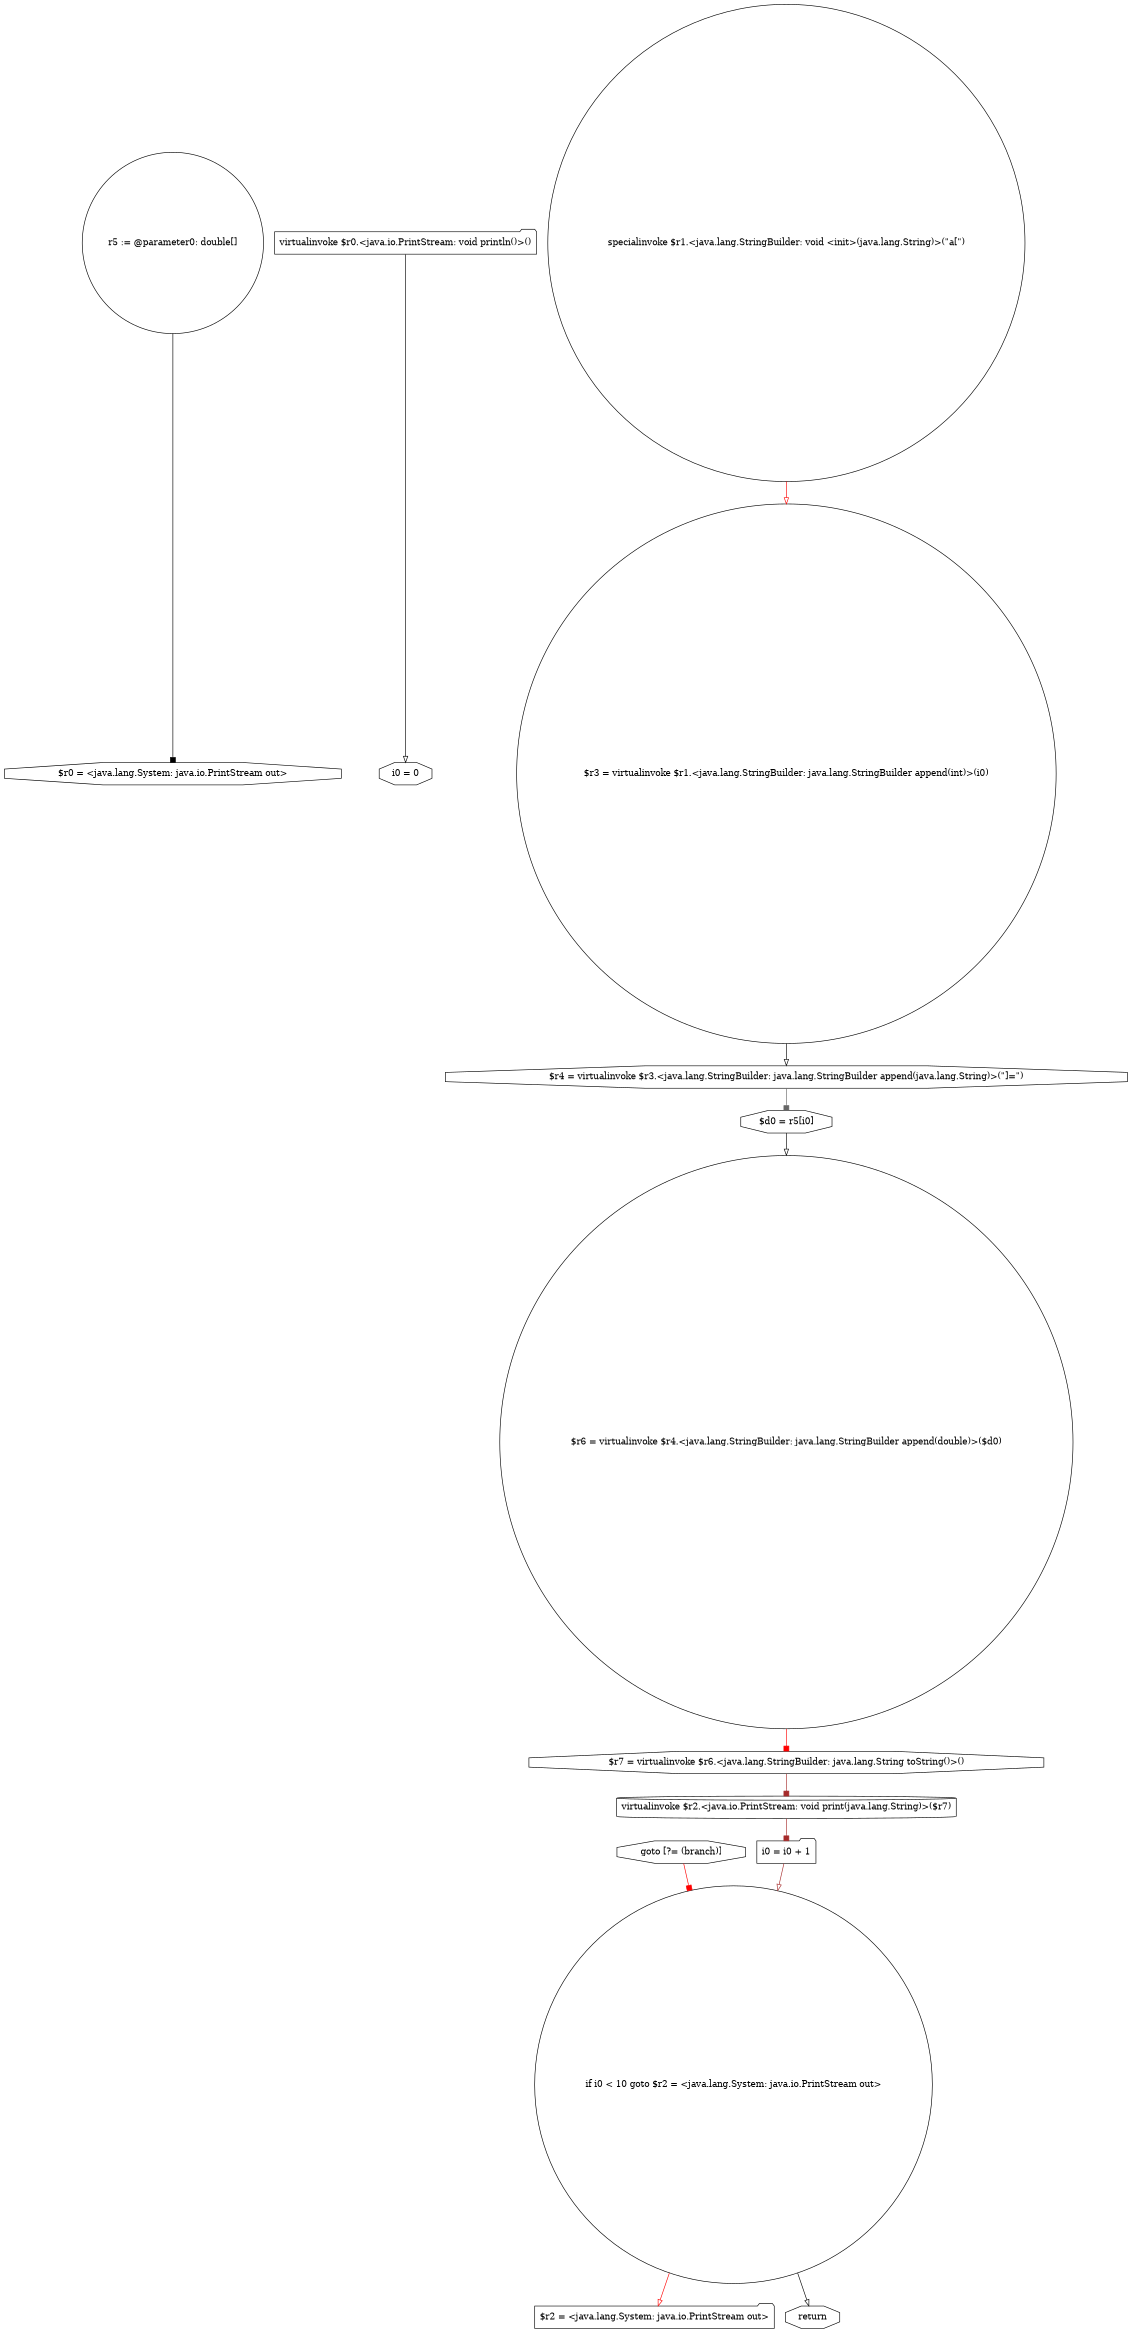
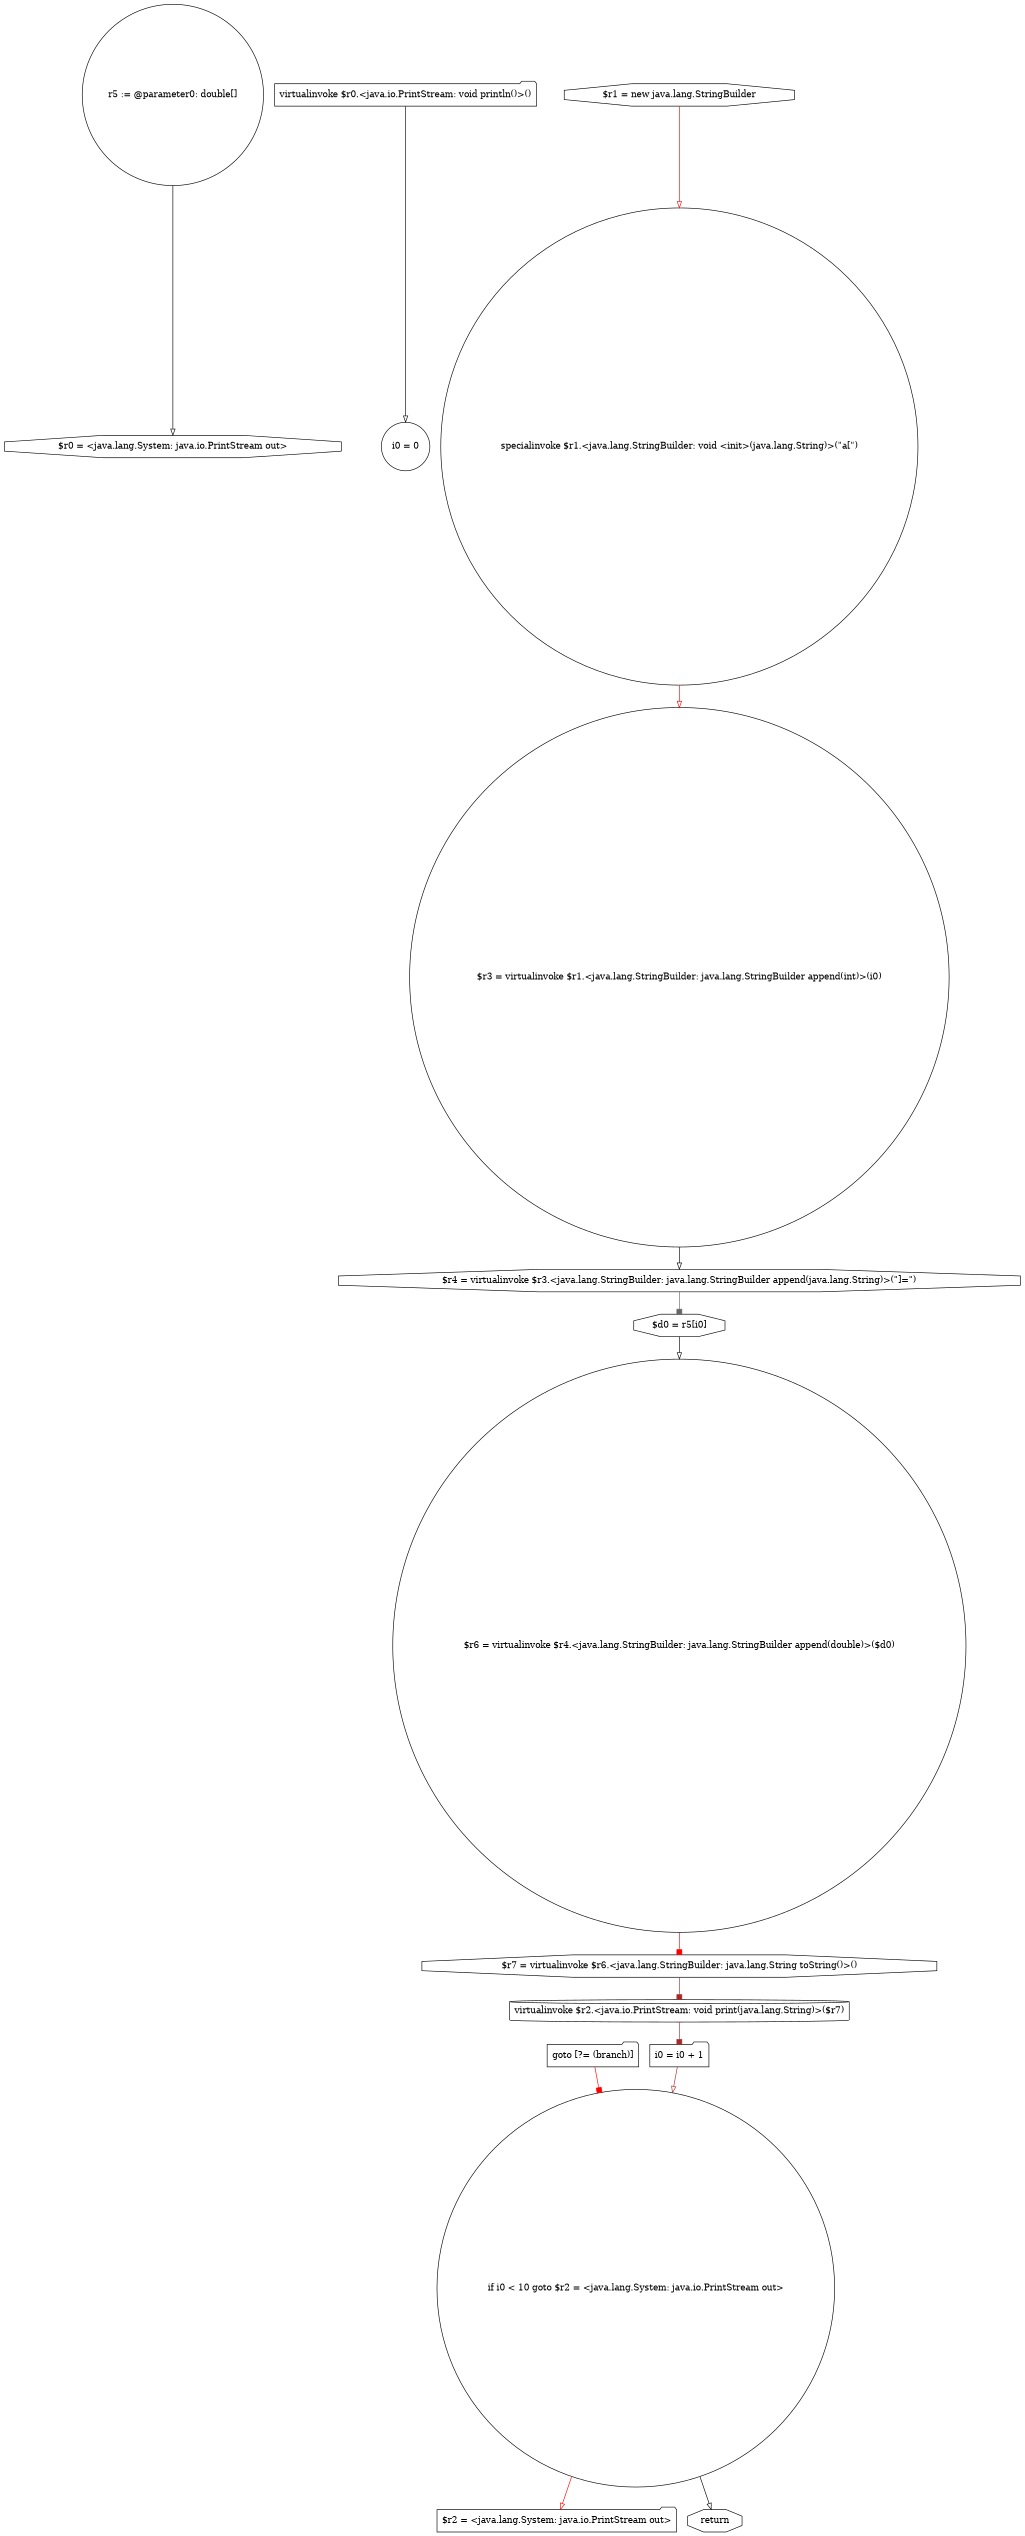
node "$r1 = new java.lang.StringBuilder": added
edge "r5 := @parameter0: double[]" -> "$r0 = <java.lang.System: java.io.PrintStream out>": arrowhead box -> onormal
node "i0 = 0": shape octagon -> circle
node "goto [?= (branch)]": shape octagon -> folder
